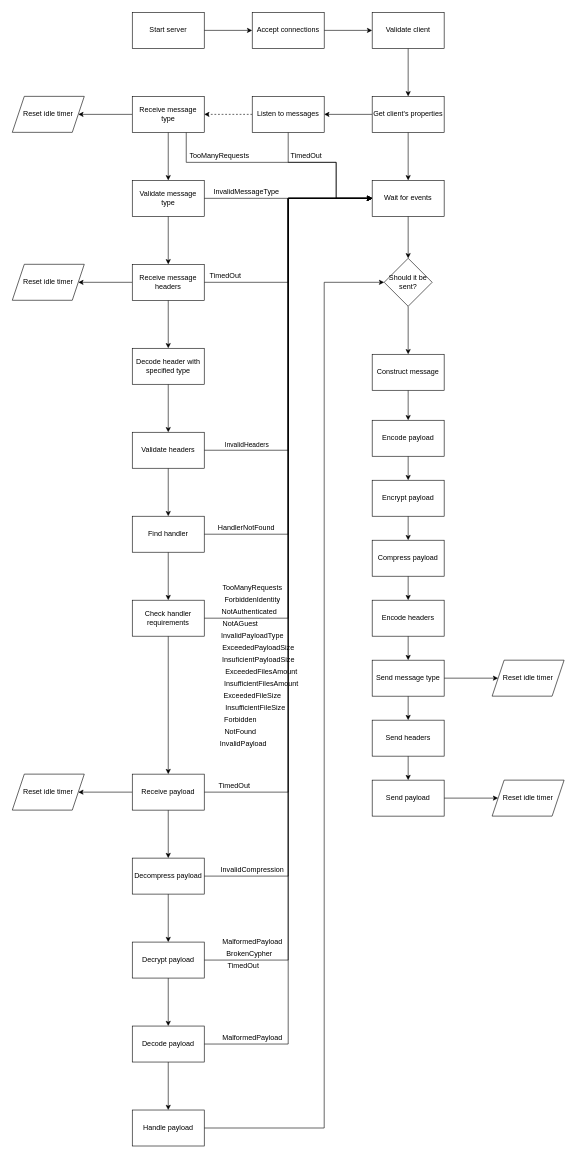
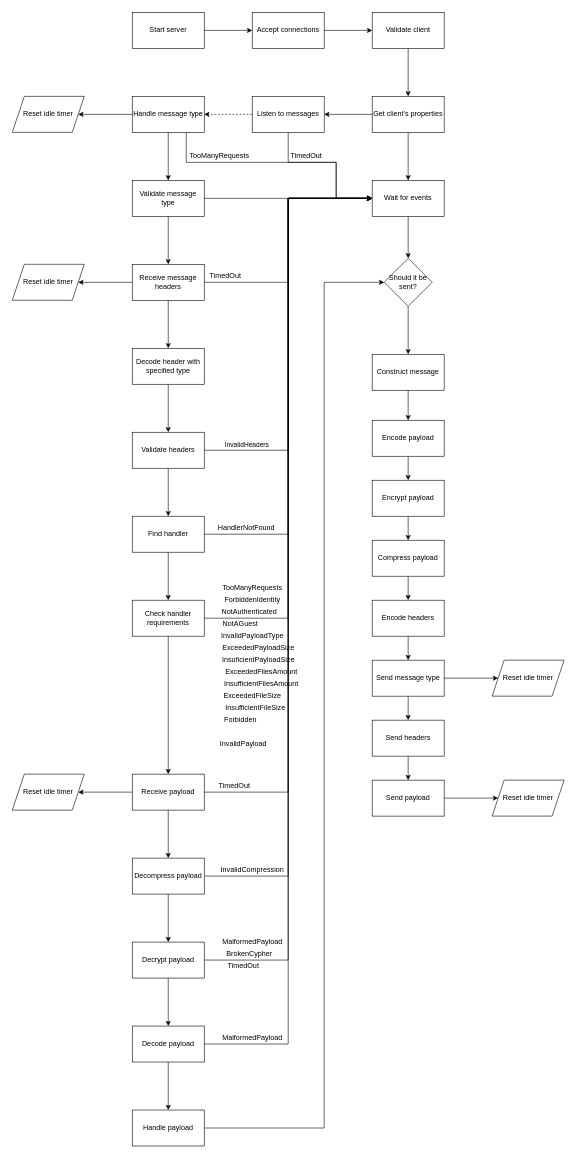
node "Receive message type": label "Receive message type" -> "Handle message type"
node "InvalidMessageType": removed
node "NotFound": removed
